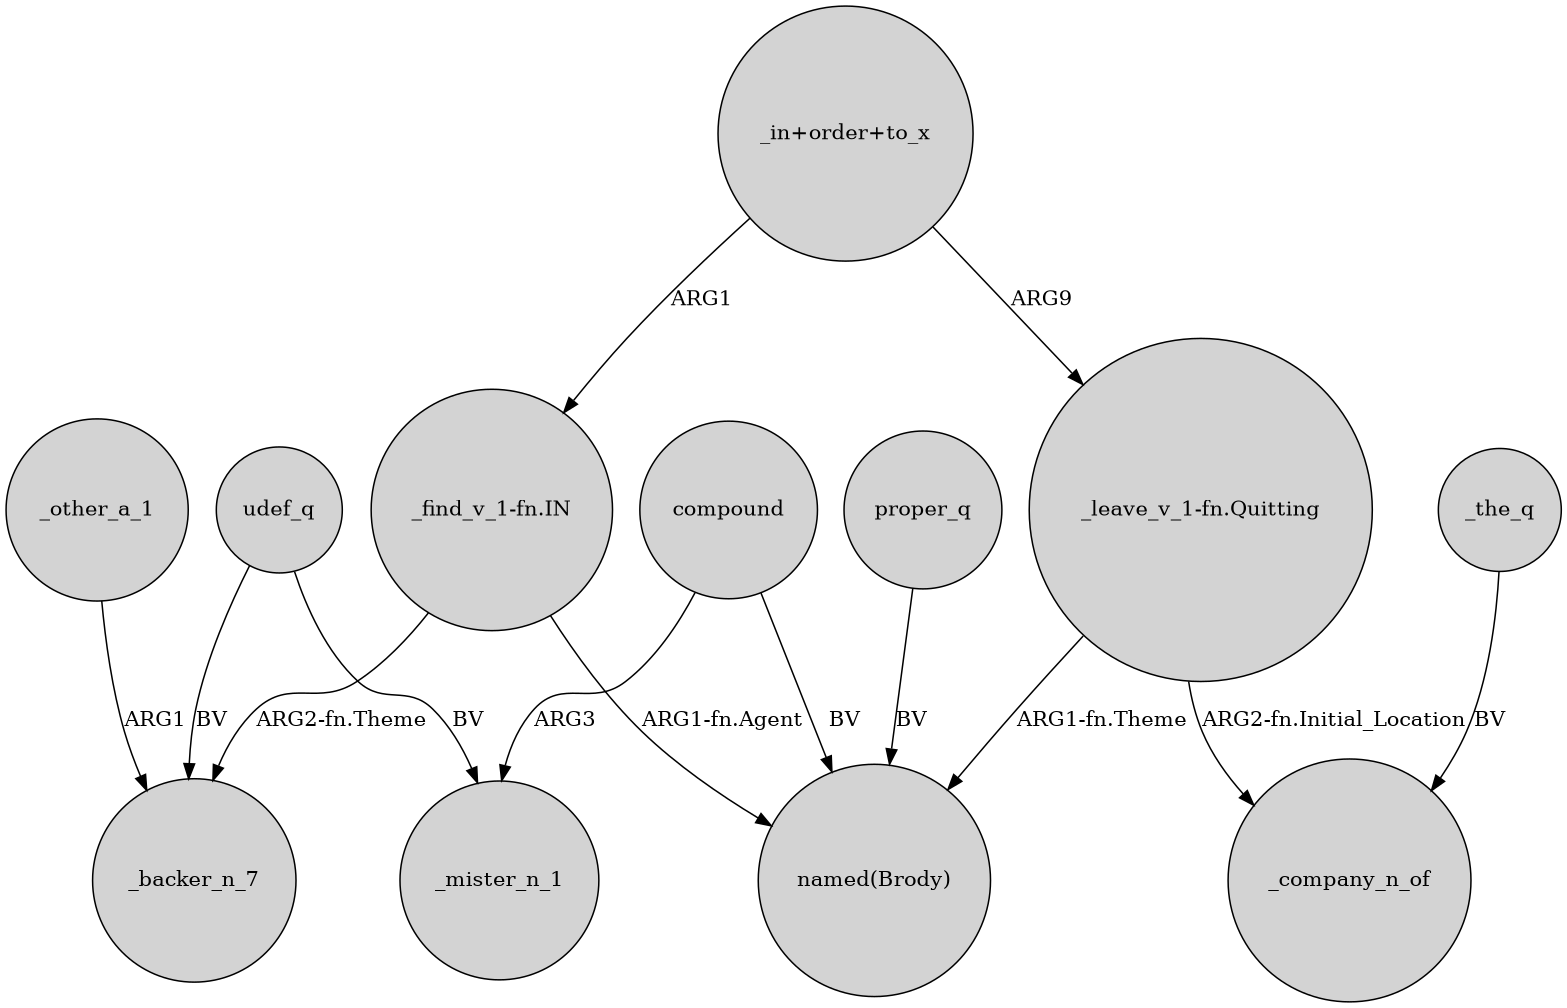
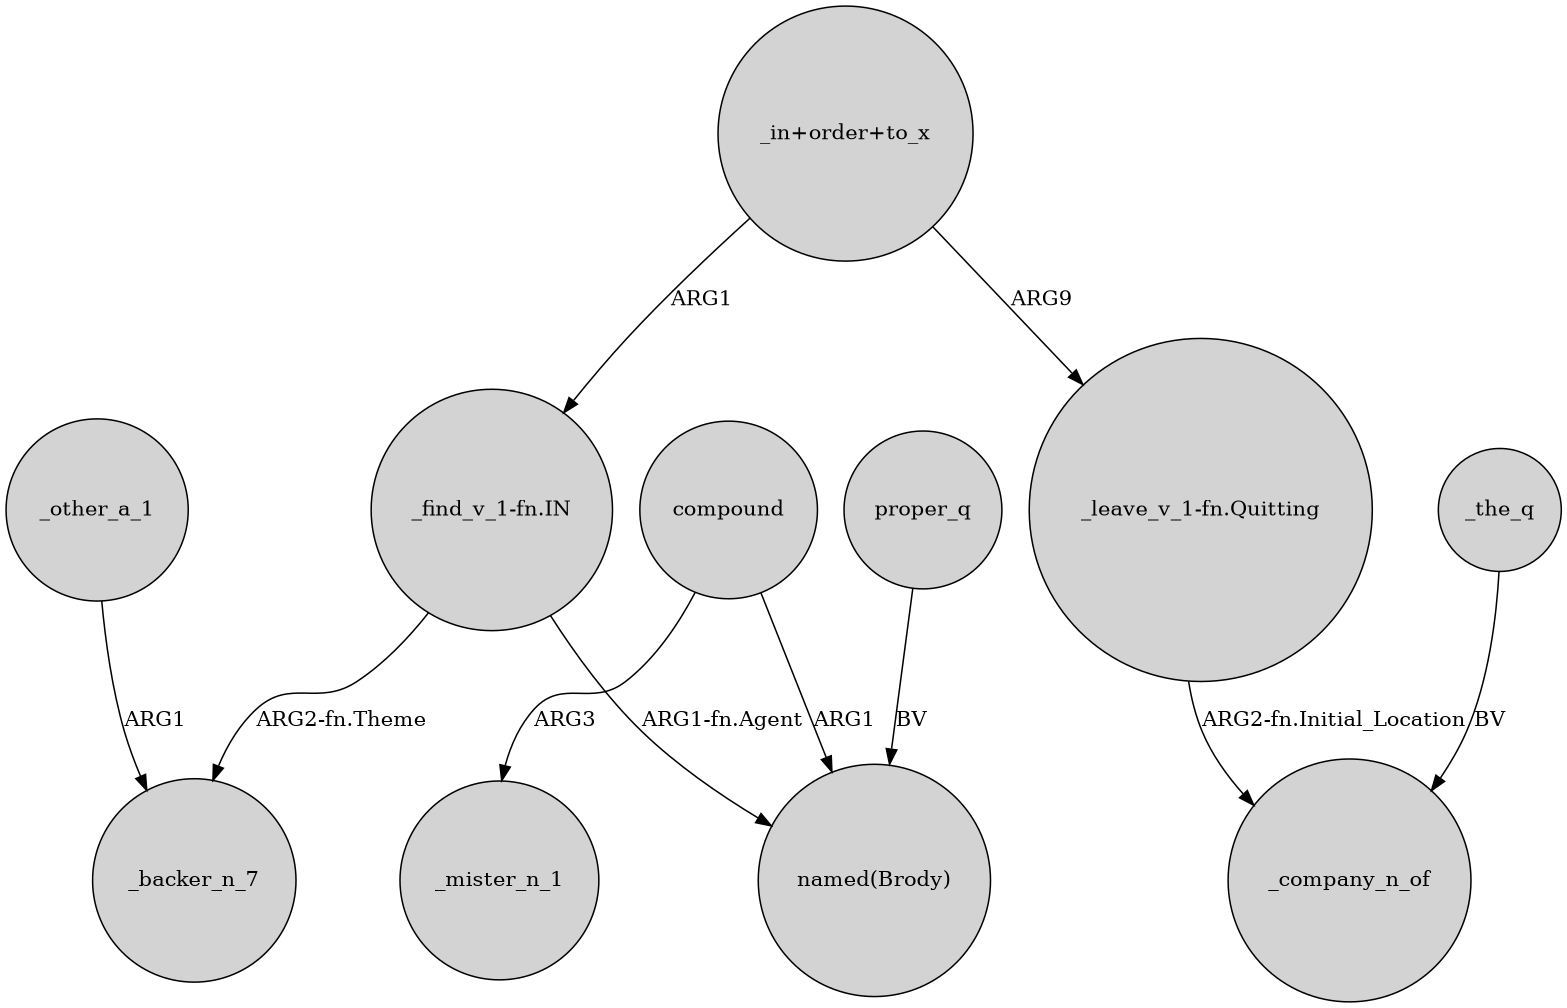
node "udef_q": removed
edge "_leave_v_1-fn.Quitting" -> "named(Brody)": removed, label "ARG1-fn.Theme"
edge "compound" -> "named(Brody)": label "BV" -> "ARG1"
